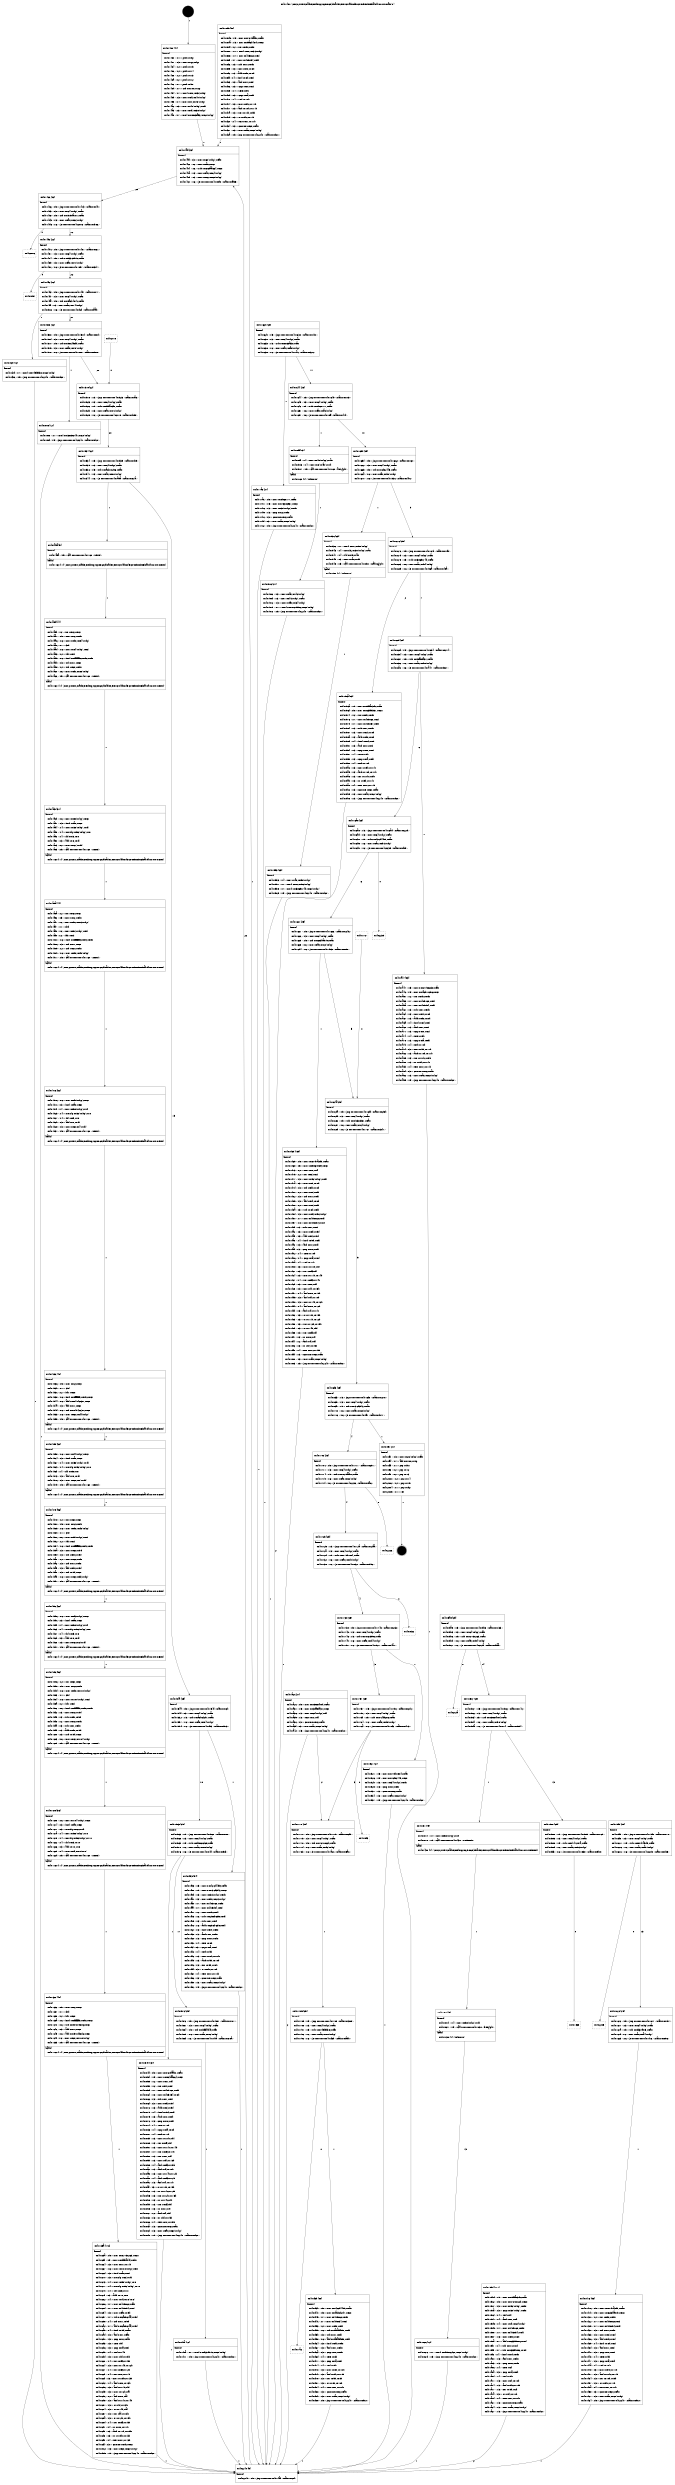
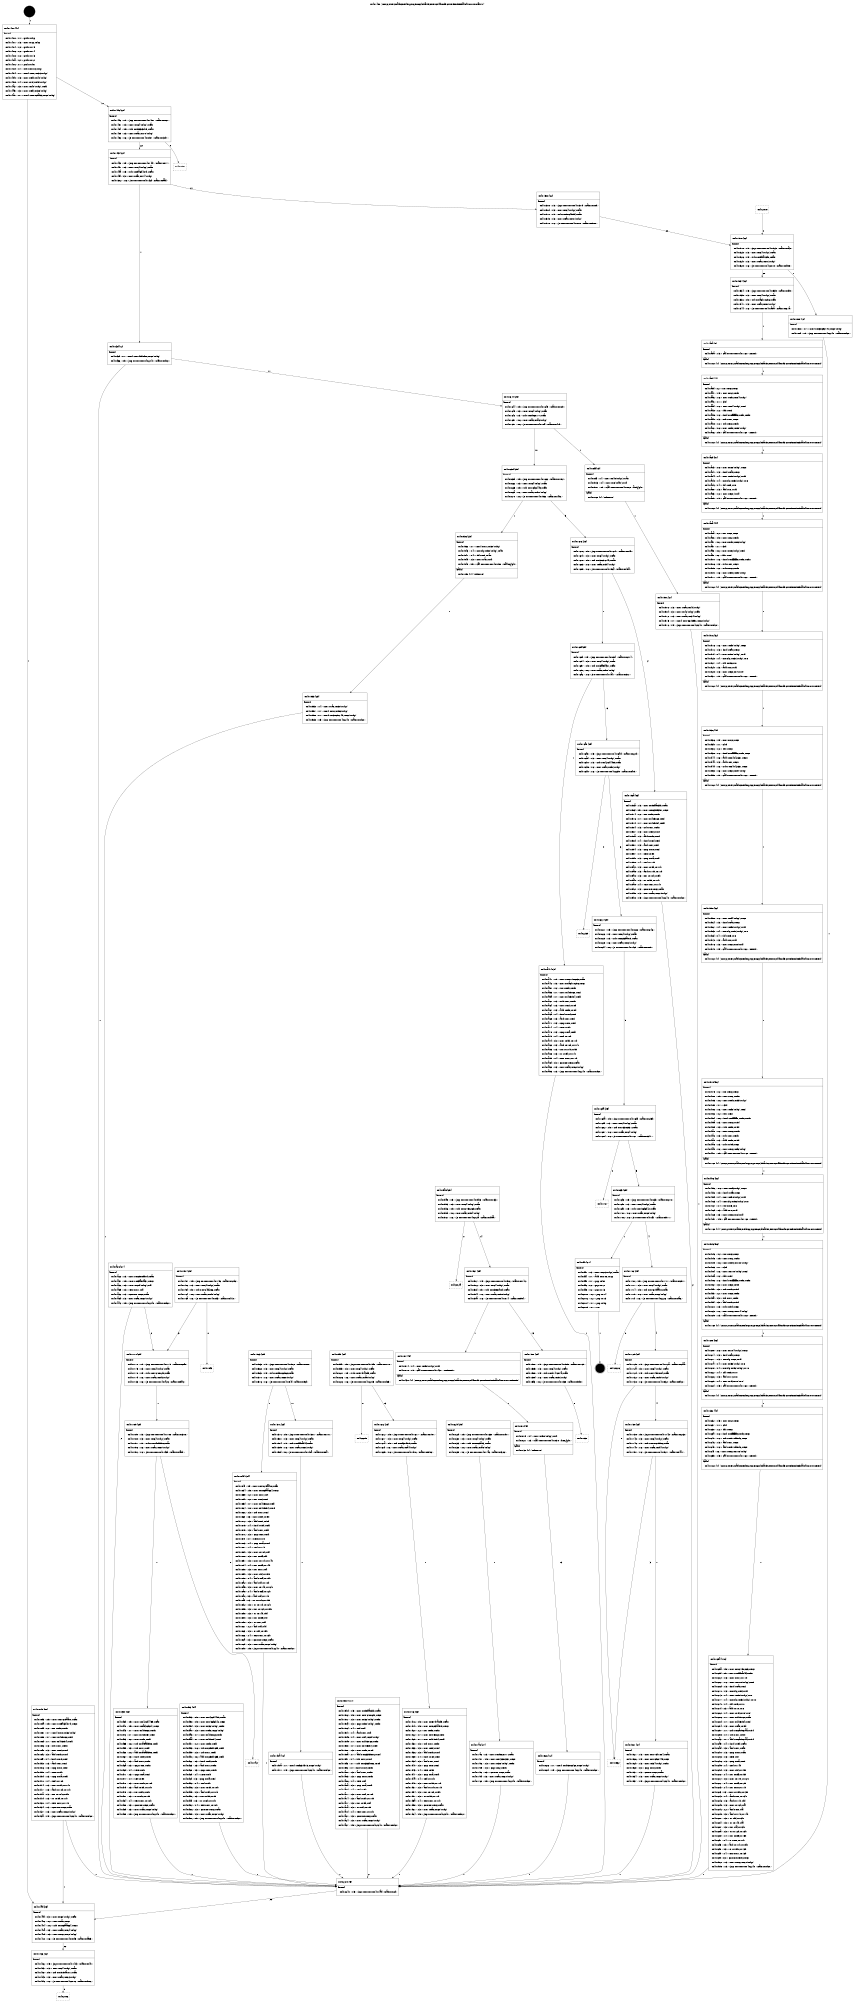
edge "0x4014c6 [22]" -> "0x4014dc [22]": now "0x401480 [47]" -> "0x4014dc [22]"
edge "0x40162b [25]" -> "0x401644 [25]": now "0x401f2f [12]" -> "0x401644 [25]"
edge "0x401508 [22]" -> "0x401e08 [12]": now "0x40151e [22]" -> "0x401e08 [12]"
edge "0x4017c7" -> "0x4016da [25]": reversed
node "0x401d69 [159]": removed
edge "0x40173e [25]" -> "0x401757 [25]": now "0x40173e [25]" -> "0x401e32"
node "0x40154a [25]": removed
